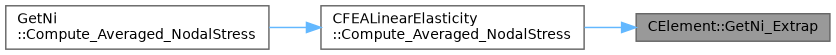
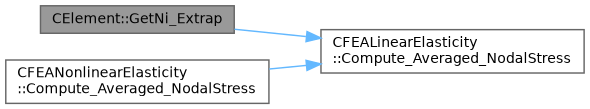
node "GetNi ::Compute_Averaged_NodalStress": label "GetNi ::Compute_Averaged_NodalStress" -> "CFEANonlinearElasticity ::Compute_Averaged_NodalStress"
edge "CFEALinearElasticity ::Compute_Averaged_NodalStress" -> "CElement::GetNi_Extrap": reversed
